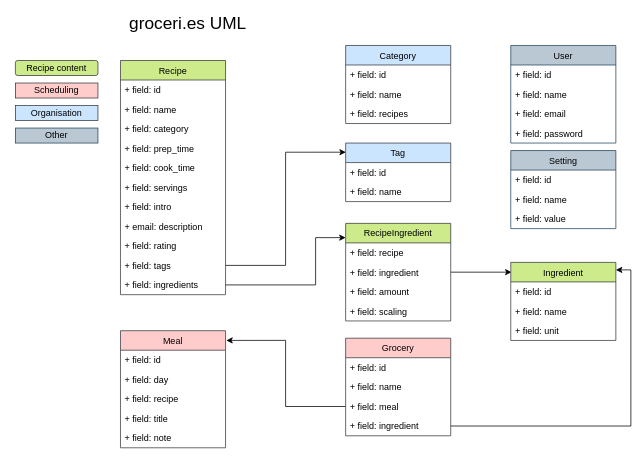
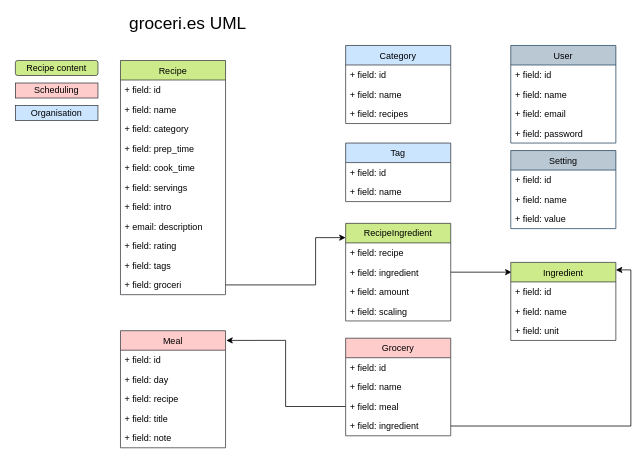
node "Other": removed
edge "+ field: tags" -> "Tag": removed
node "+ field: ingredients": label "+ field: ingredients" -> "+ field: groceri"
